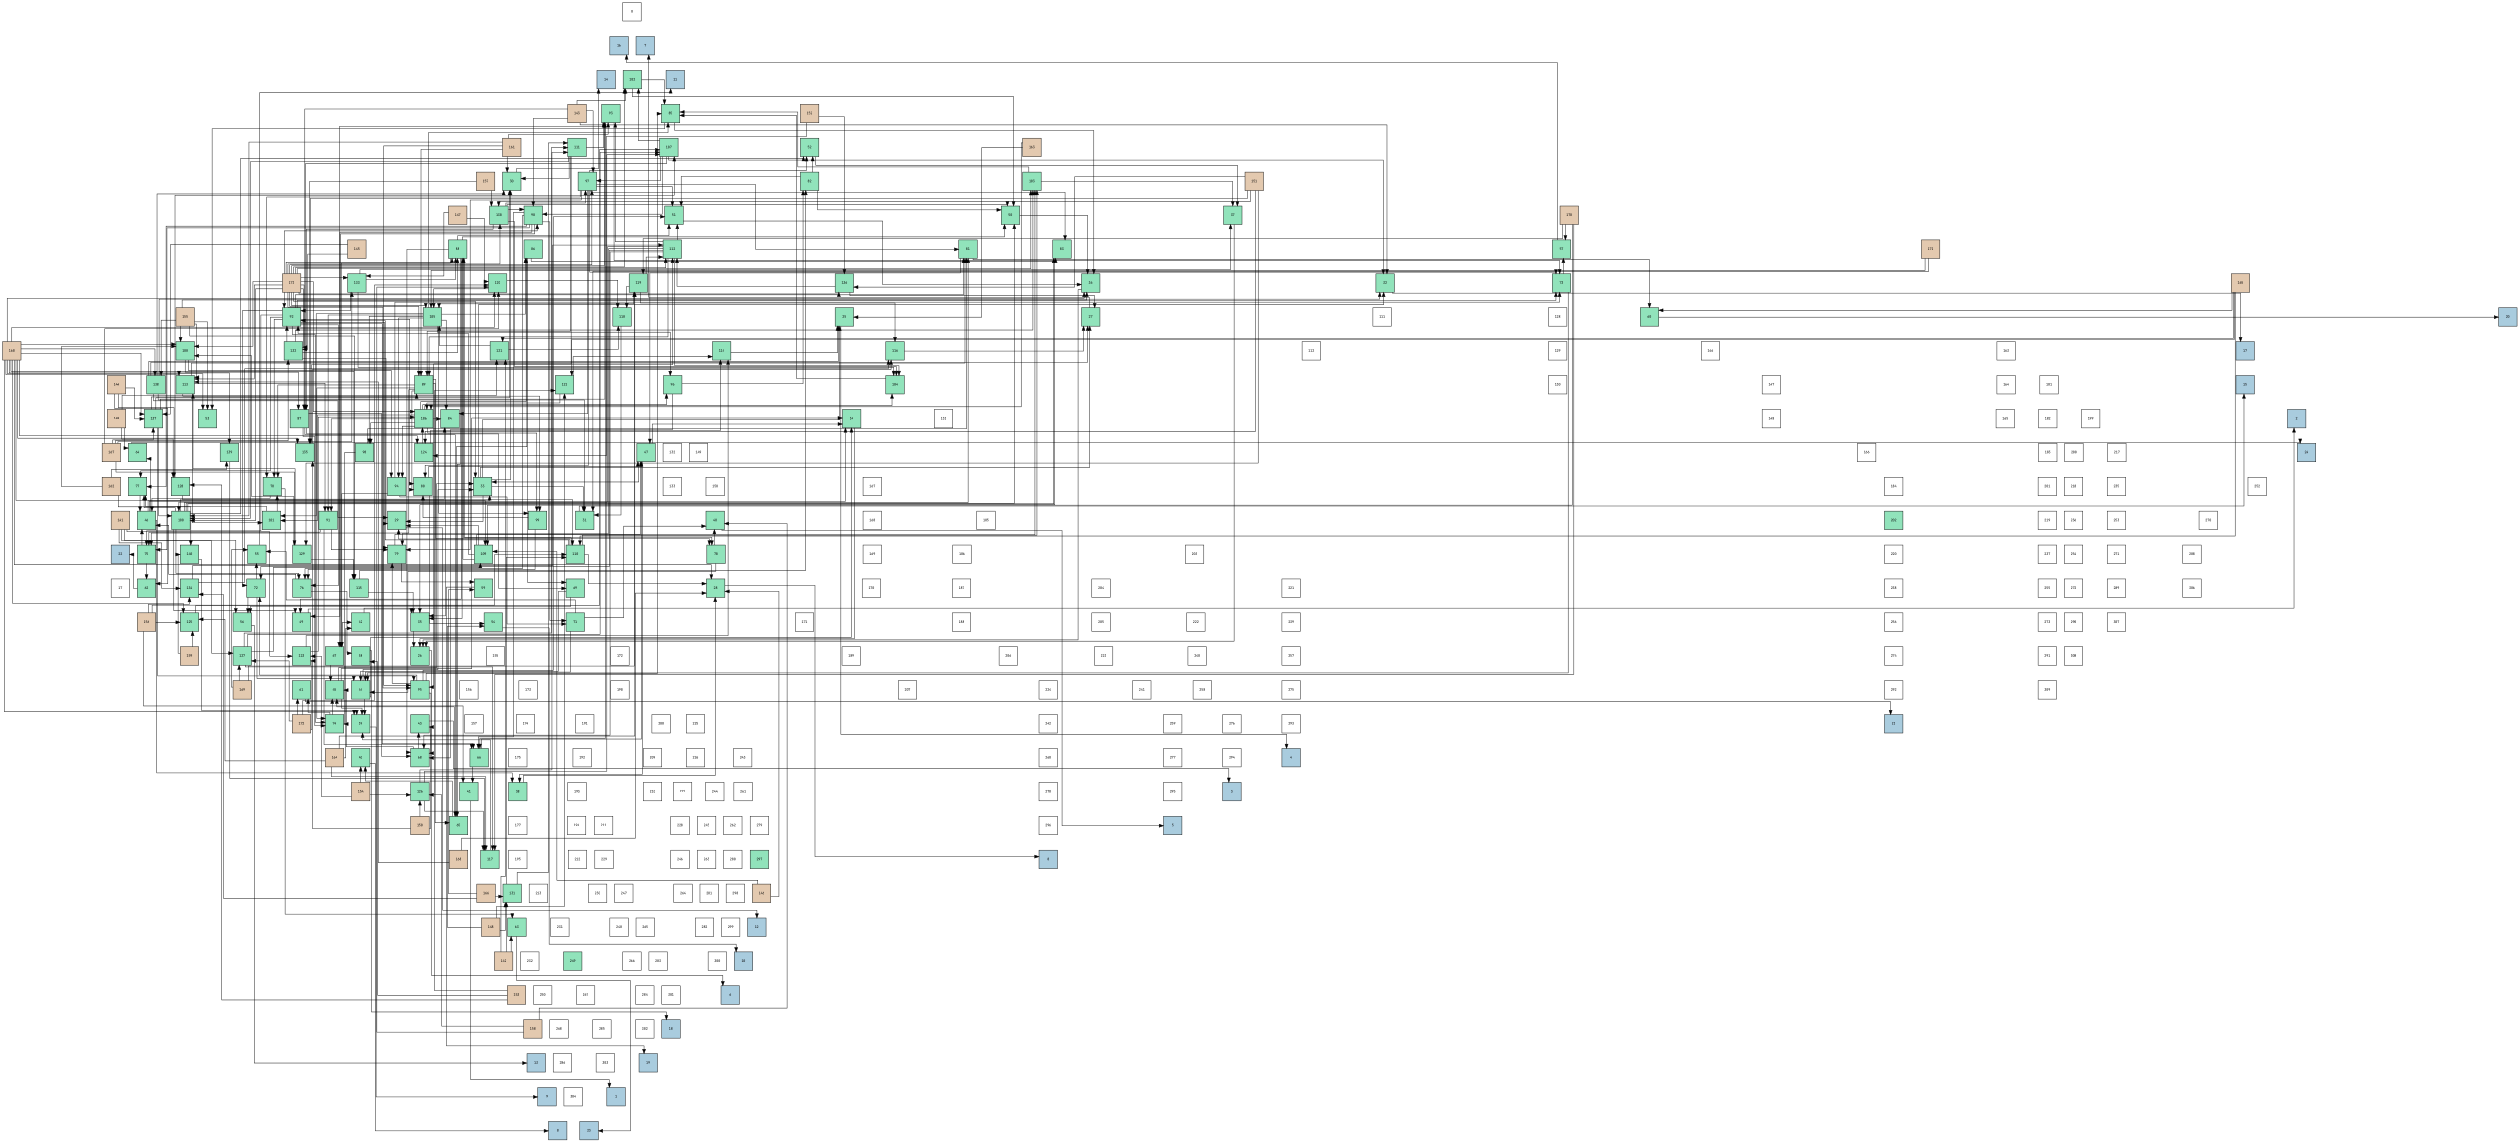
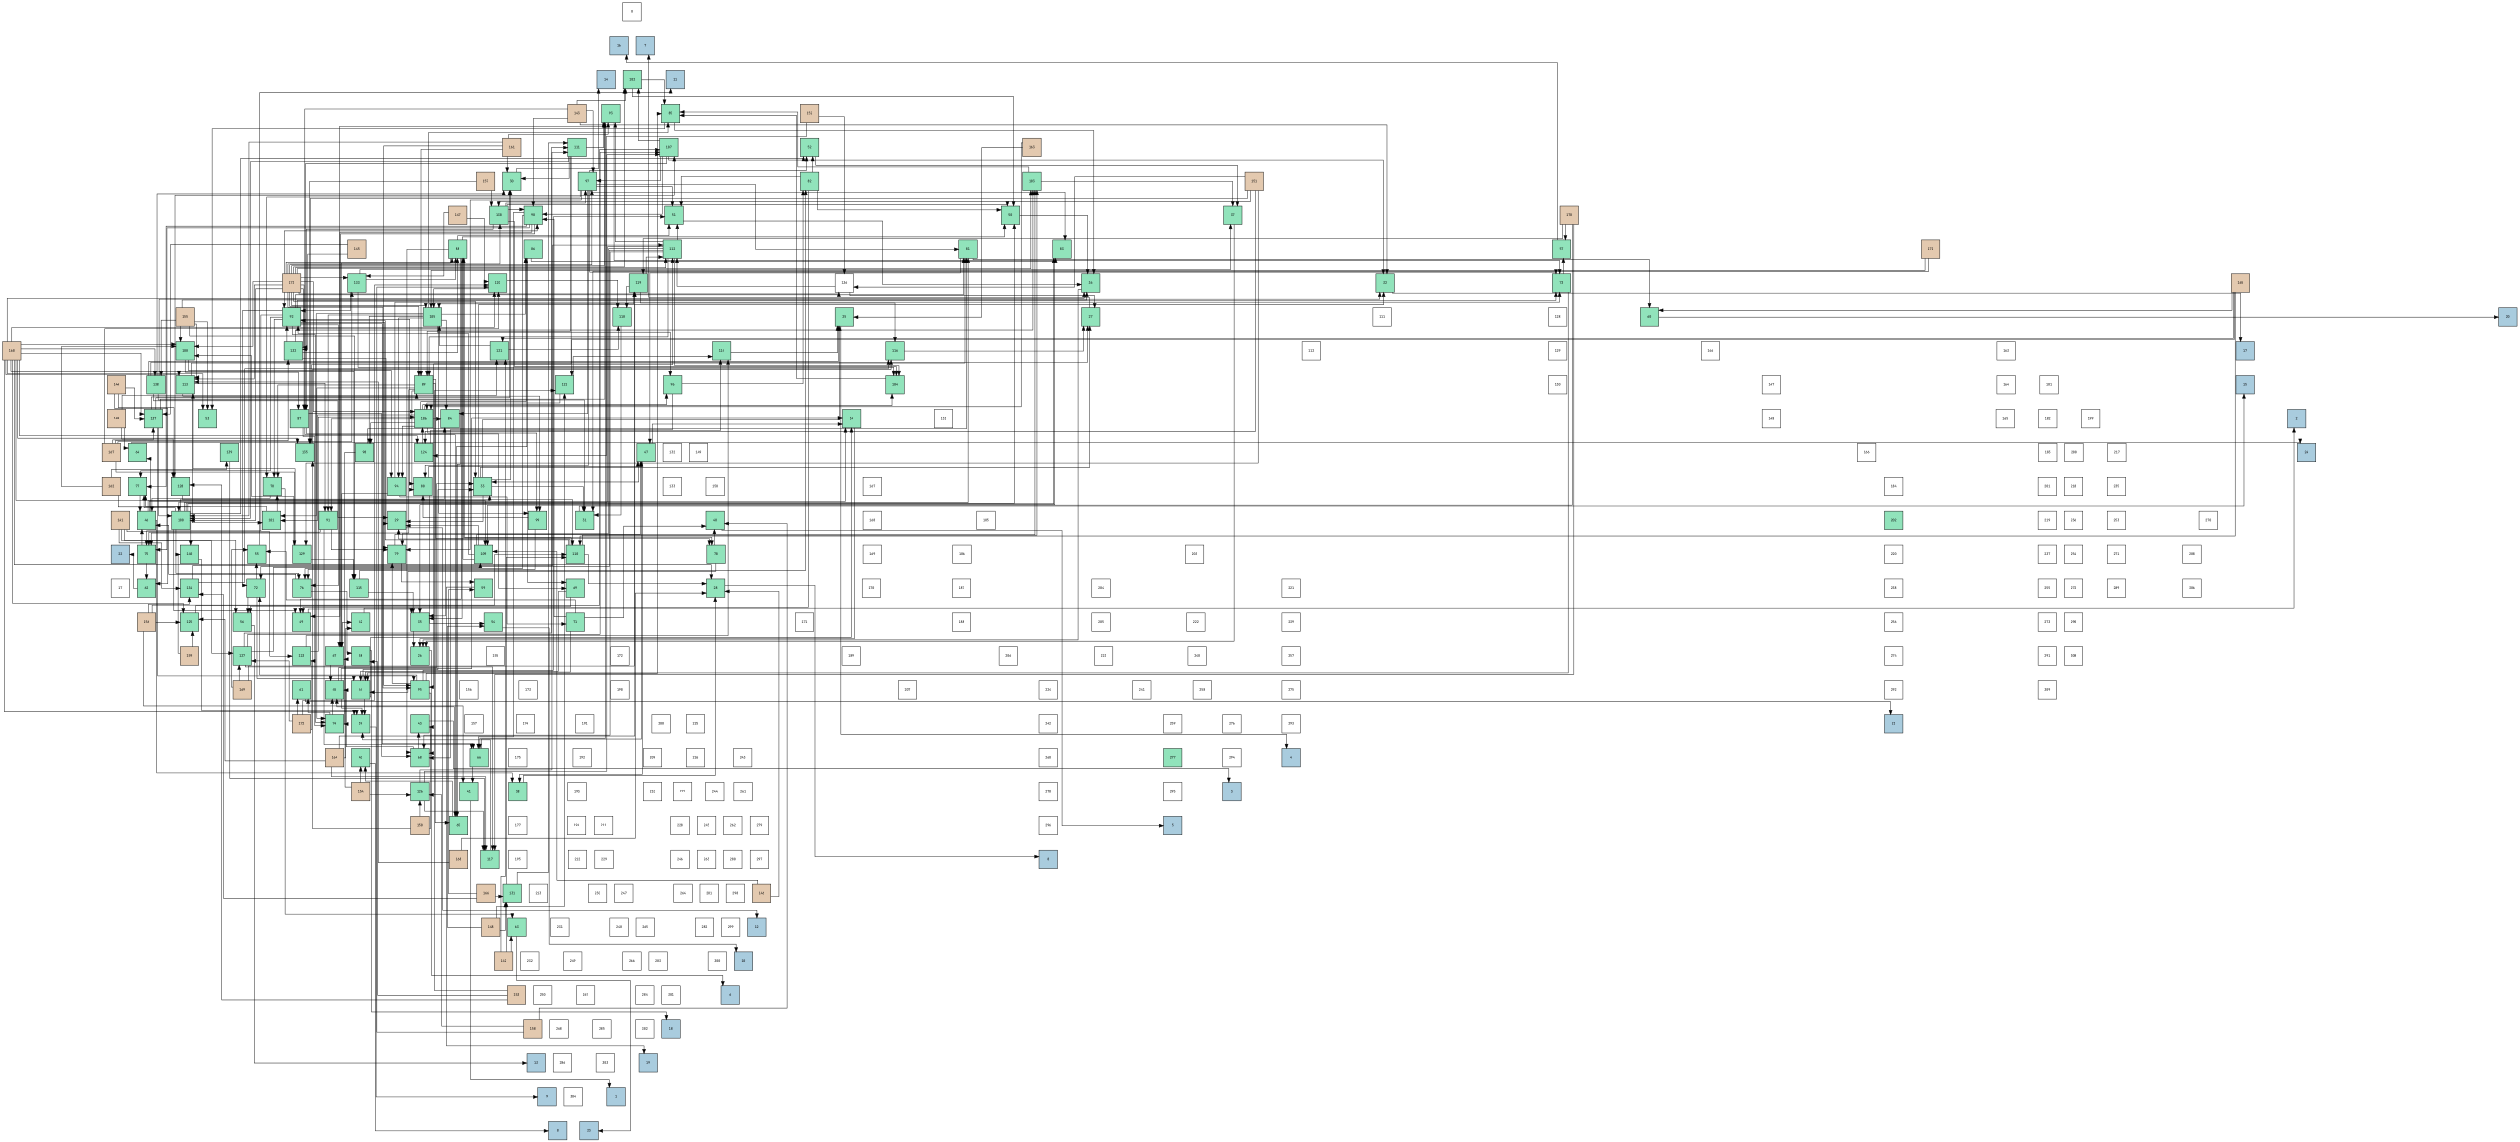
node "136": fillcolor #91e3bb -> #ffffff
edge "160" -> "139": removed
edge "90" -> "71": reversed
node "252": removed
edge "82" -> "49": added
node "307": removed
edge "154" -> "123": now "154" -> "67"
node "277": fillcolor #ffffff -> #91e3bb
node "297": fillcolor #91e3bb -> #ffffff
node "249": fillcolor #91e3bb -> #ffffff
